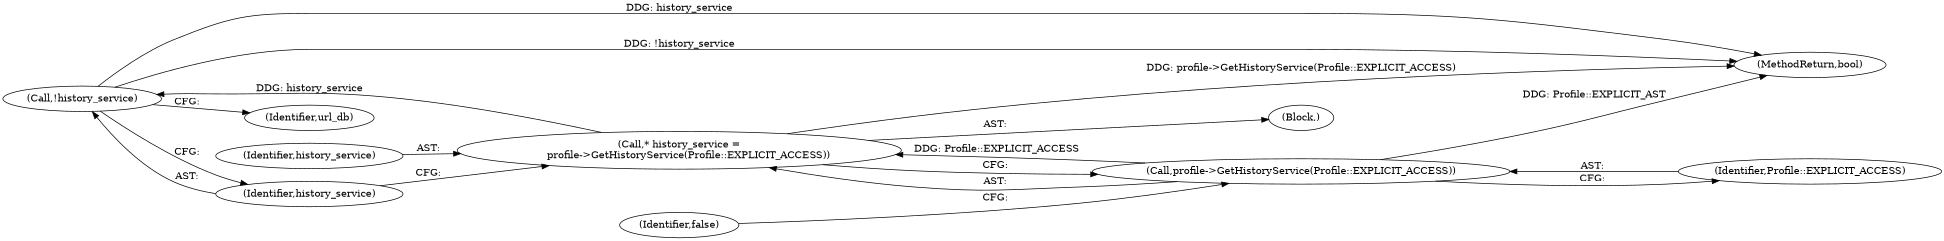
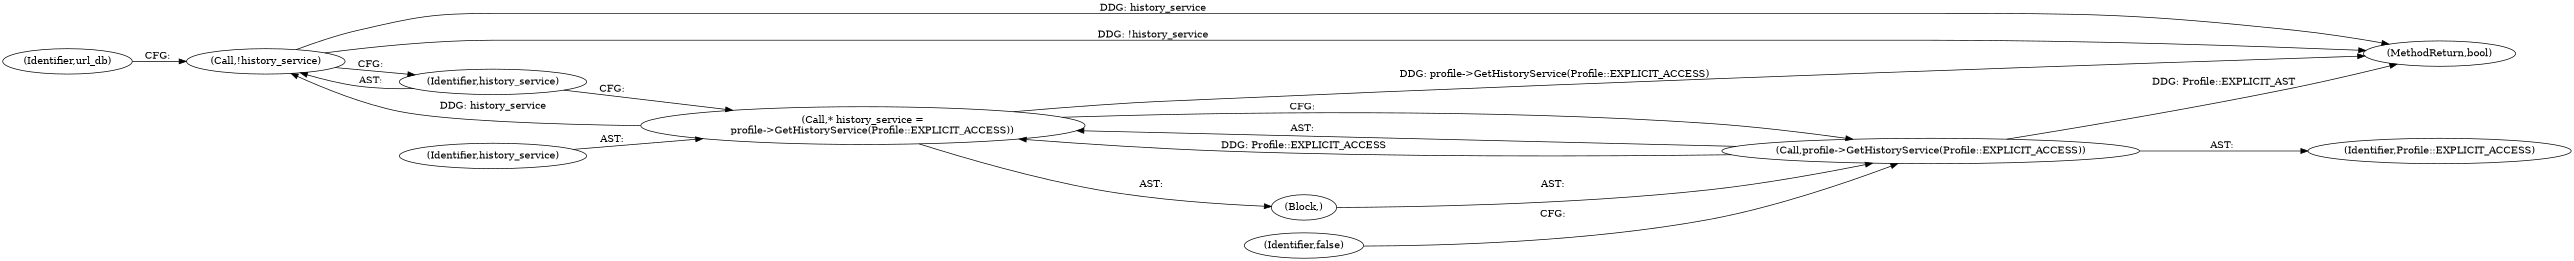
edge "(Call,!history_service)" -> "(Identifier,url_db)": reversed
edge "(Identifier,Profile::EXPLICIT_ACCESS)" -> "(Call,profile->GetHistoryService(Profile::EXPLICIT_ACCESS))": now "(Block,)" -> "(Call,profile->GetHistoryService(Profile::EXPLICIT_ACCESS))"
edge "(Call,profile->GetHistoryService(Profile::EXPLICIT_ACCESS))" -> "(Identifier,Profile::EXPLICIT_ACCESS)": label "CFG: " -> "AST: "
